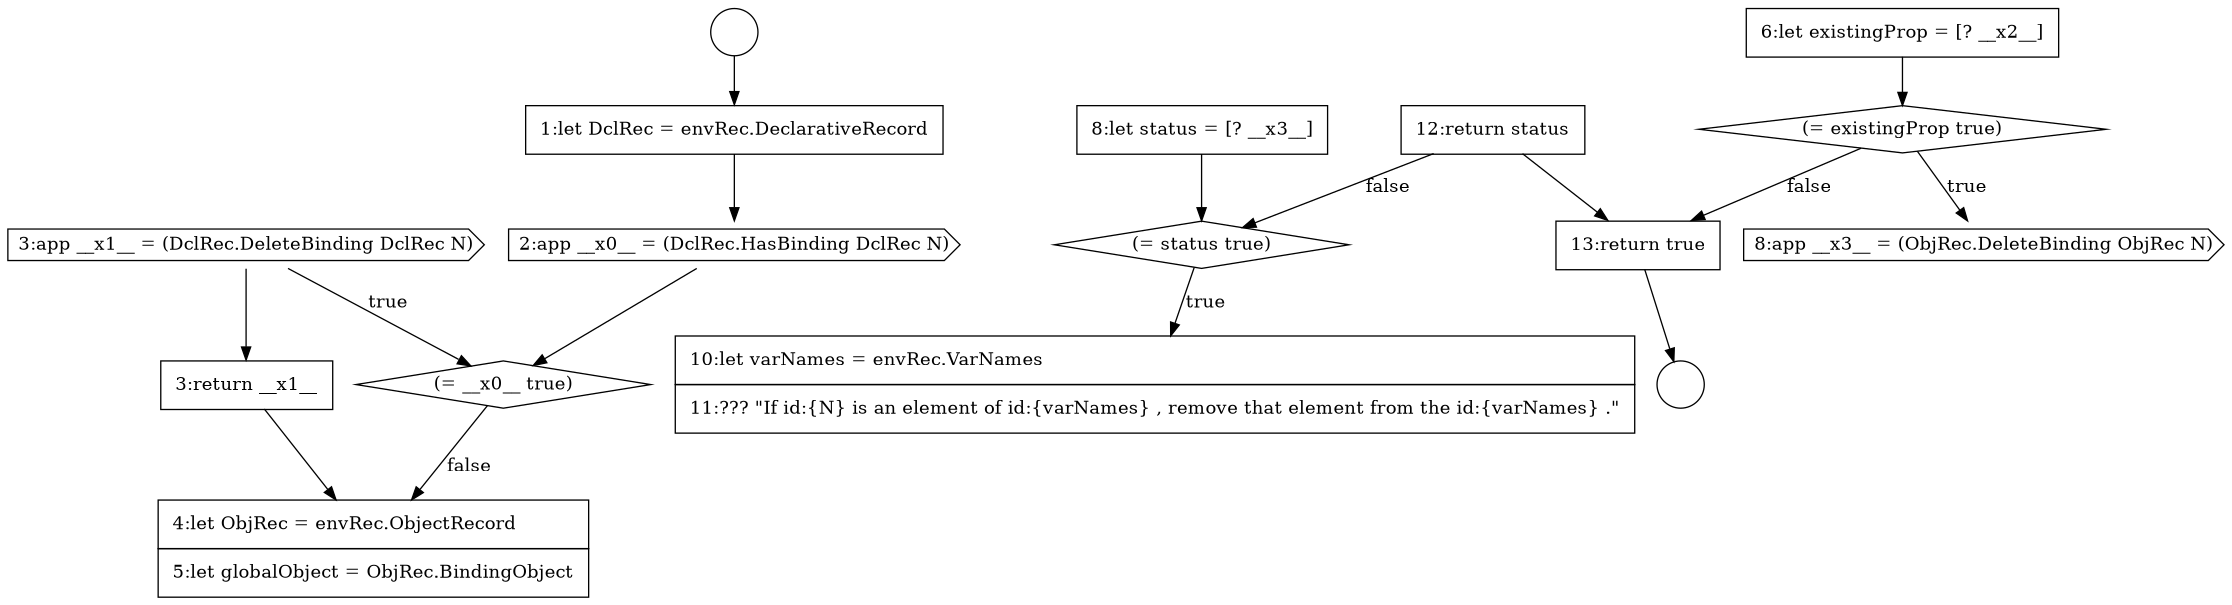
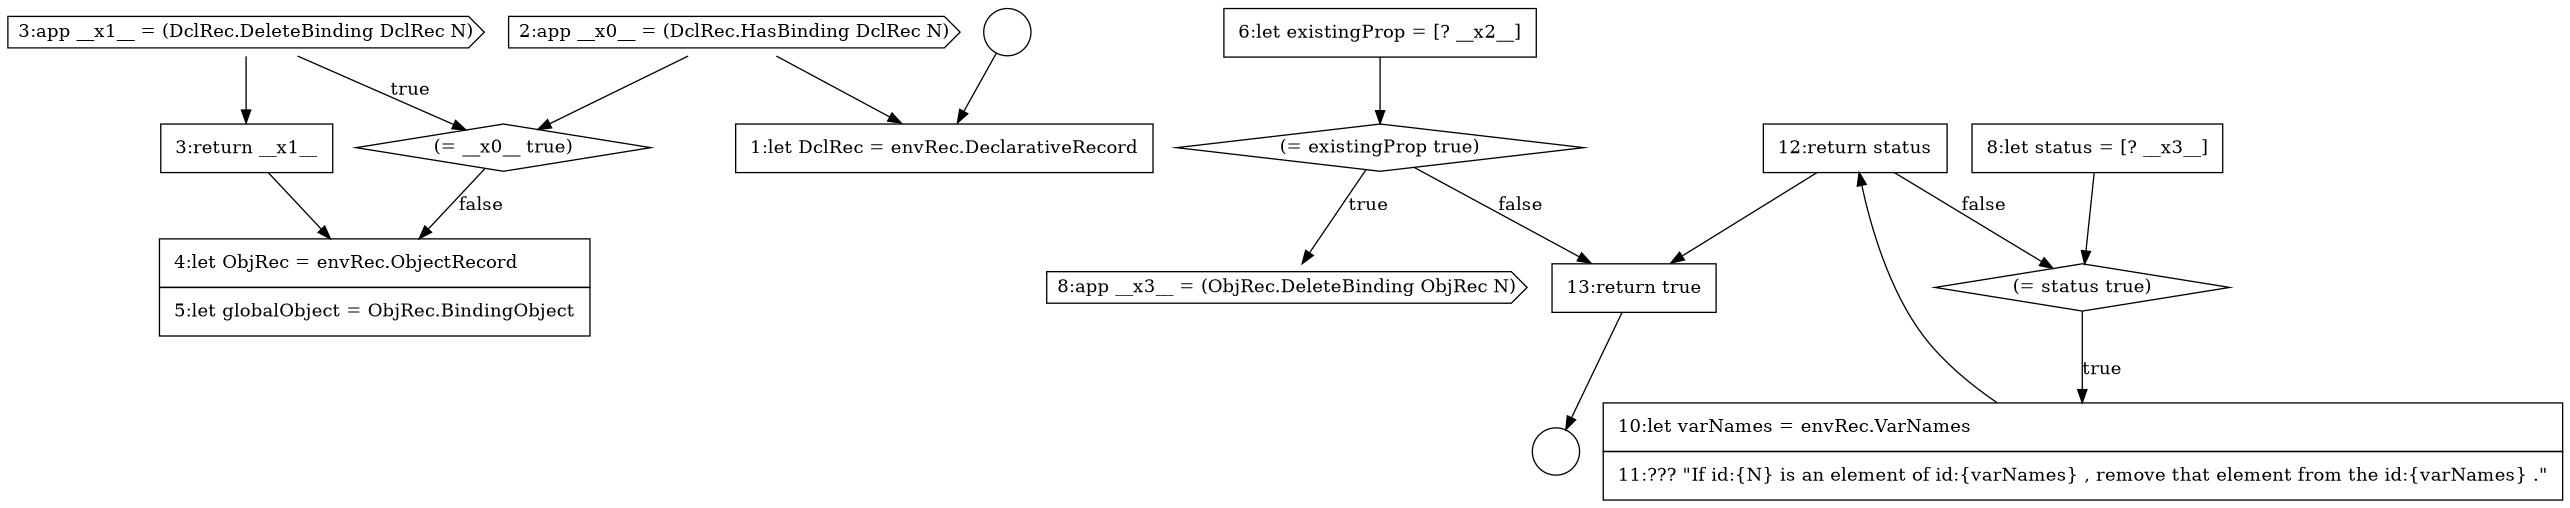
edge "1:let DclRec = envRec.DeclarativeRecord" -> "2:app __x0__ = (DclRec.HasBinding DclRec N)": reversed
edge "10:let varNames = envRec.VarNames" -> "12:return status": added
